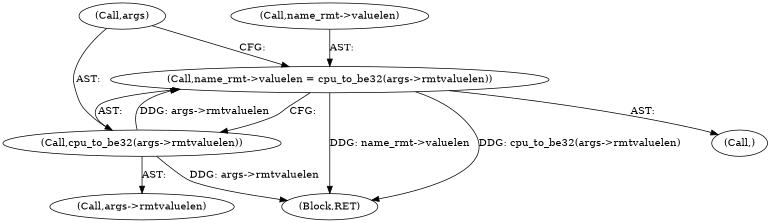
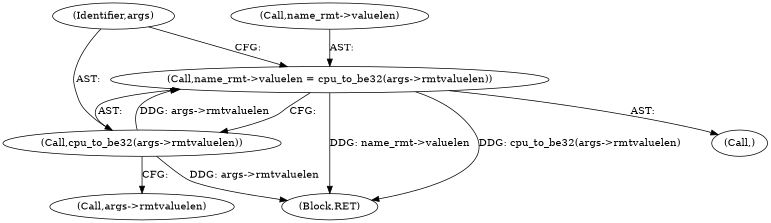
node "(Call,args)": label "(Call,args)" -> "(Identifier,args)"
edge "(Call,cpu_to_be32(args->rmtvaluelen))" -> "(Call,args->rmtvaluelen)": label "AST: " -> "CFG: "
